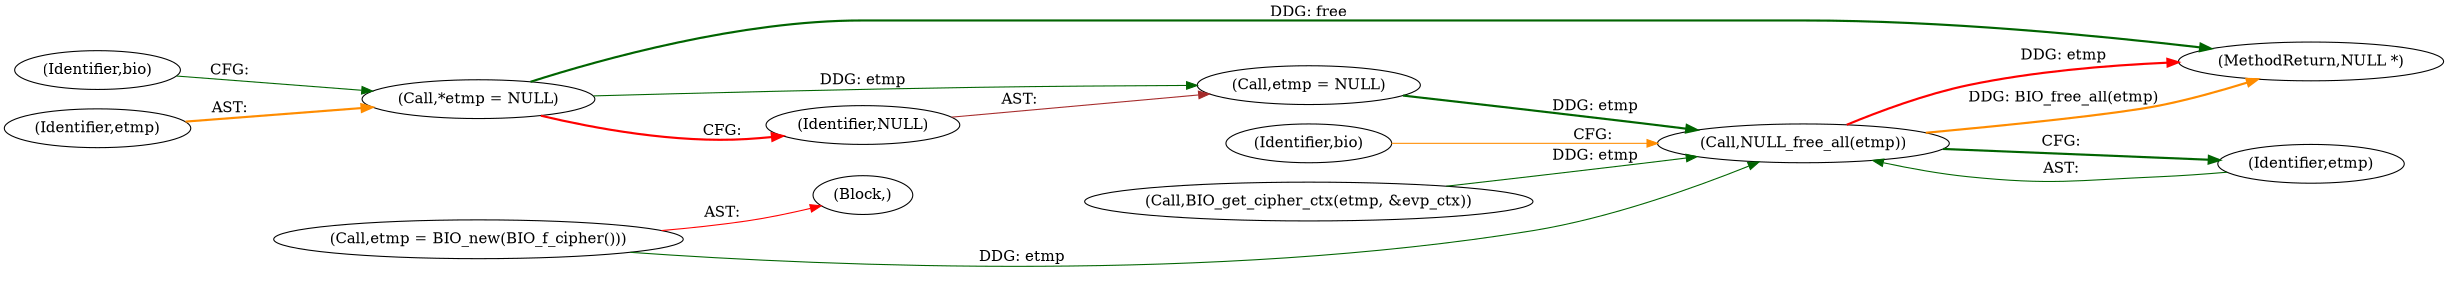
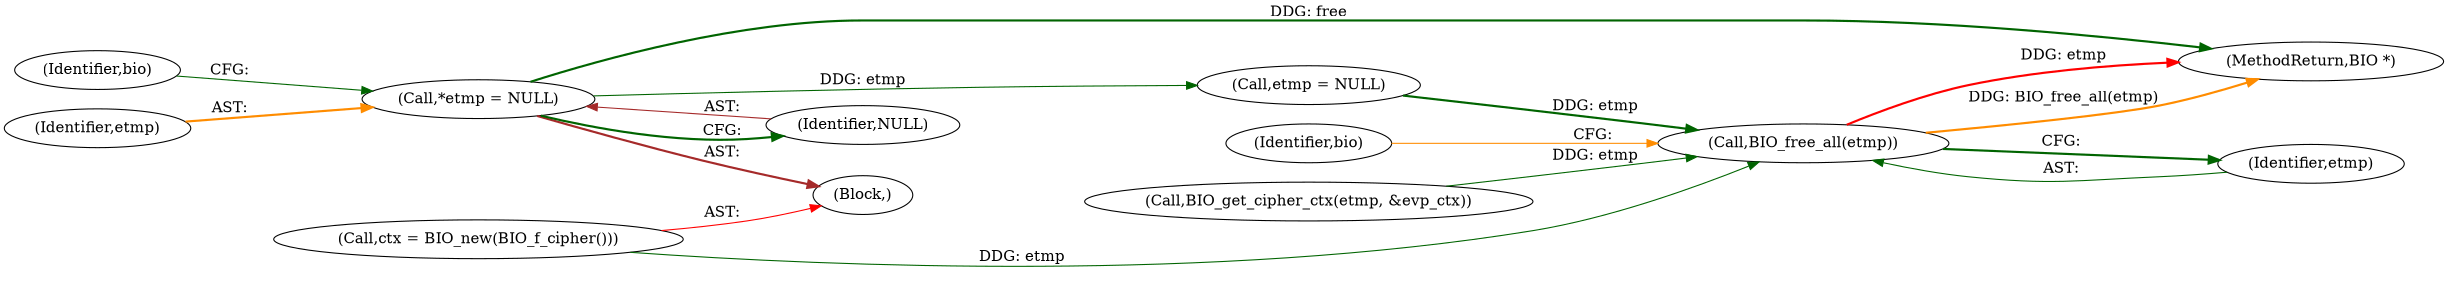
node "(MethodReturn,NULL *)": label "(MethodReturn,NULL *)" -> "(MethodReturn,BIO *)"
edge "(Identifier,NULL)" -> "(Call,etmp = NULL)": now "(Identifier,NULL)" -> "(Call,*etmp = NULL)"
edge "(Call,*etmp = NULL)" -> "(Identifier,NULL)": color red -> darkgreen
node "(Call,NULL_free_all(etmp))": label "(Call,NULL_free_all(etmp))" -> "(Call,BIO_free_all(etmp))"
edge "(Call,*etmp = NULL)" -> "(Block,)": added, label "AST:"
node "(Call,etmp = BIO_new(BIO_f_cipher()))": label "(Call,etmp = BIO_new(BIO_f_cipher()))" -> "(Call,ctx = BIO_new(BIO_f_cipher()))"
